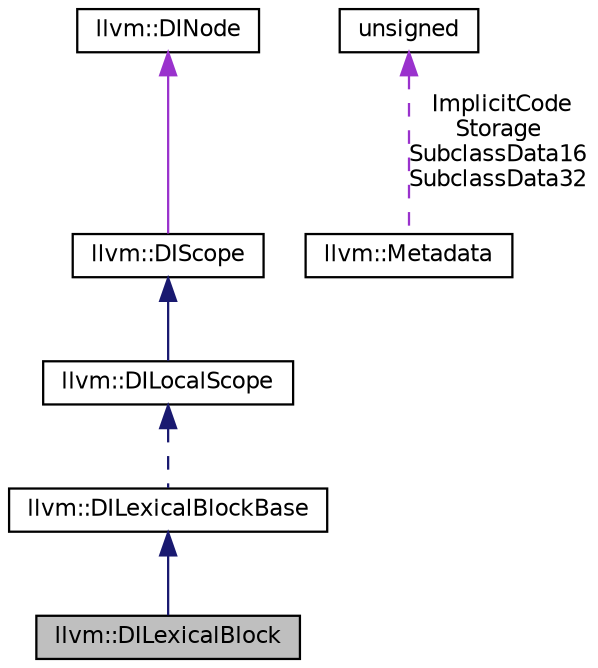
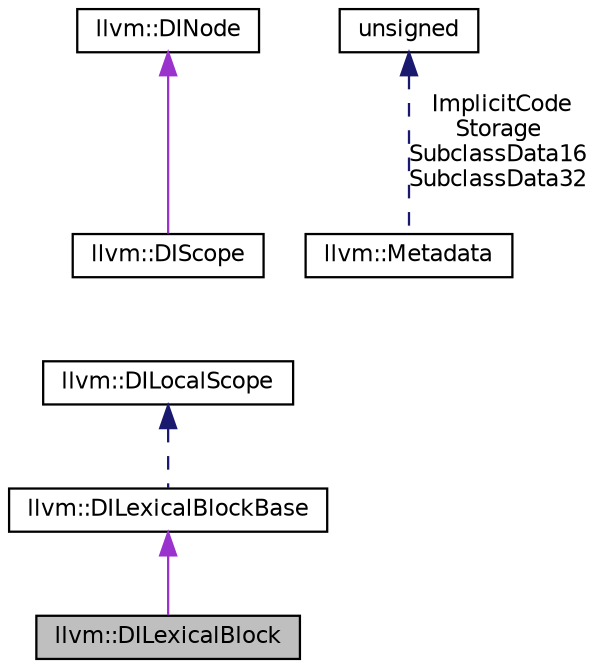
edge "llvm::Metadata" -> "unsigned": color darkorchid3 -> midnightblue
edge "llvm::DILocalScope" -> "llvm::DIScope": removed
edge "llvm::DILexicalBlock" -> "llvm::DILexicalBlockBase": color midnightblue -> darkorchid3
